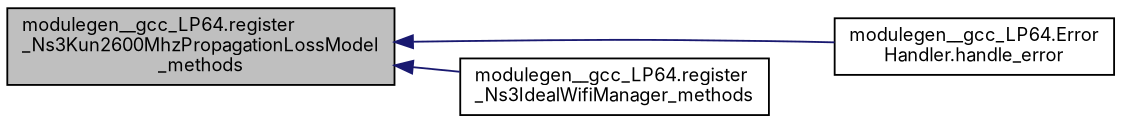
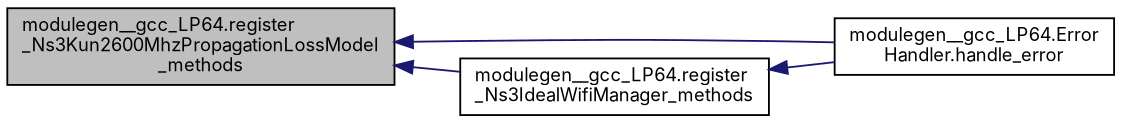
edge "modulegen__gcc_LP64.Error Handler.handle_error" -> "modulegen__gcc_LP64.register _Ns3IdealWifiManager_methods": added
